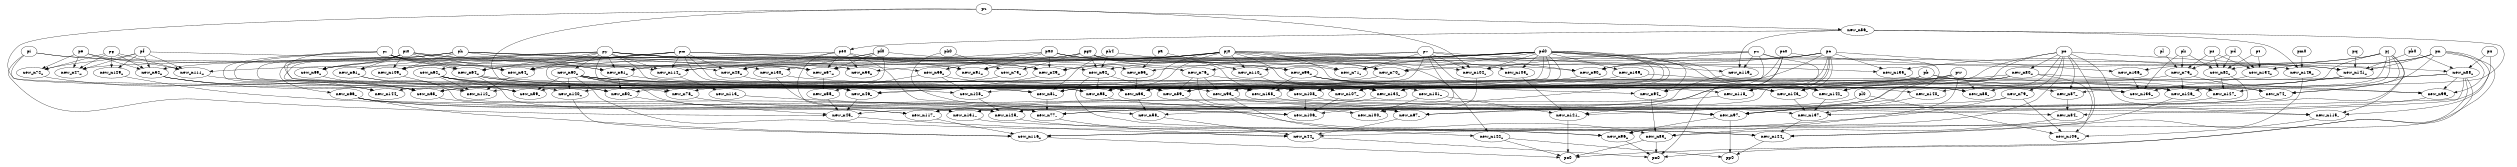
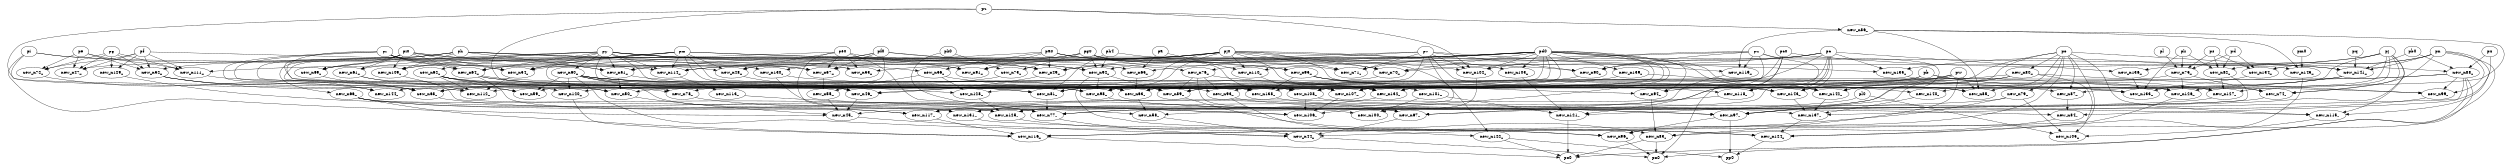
edge "new_n86_" -> "pe0": now "new_n86_" -> "new_n85_"
node "pt": removed
edge "pf0" -> "new_n92_": added
